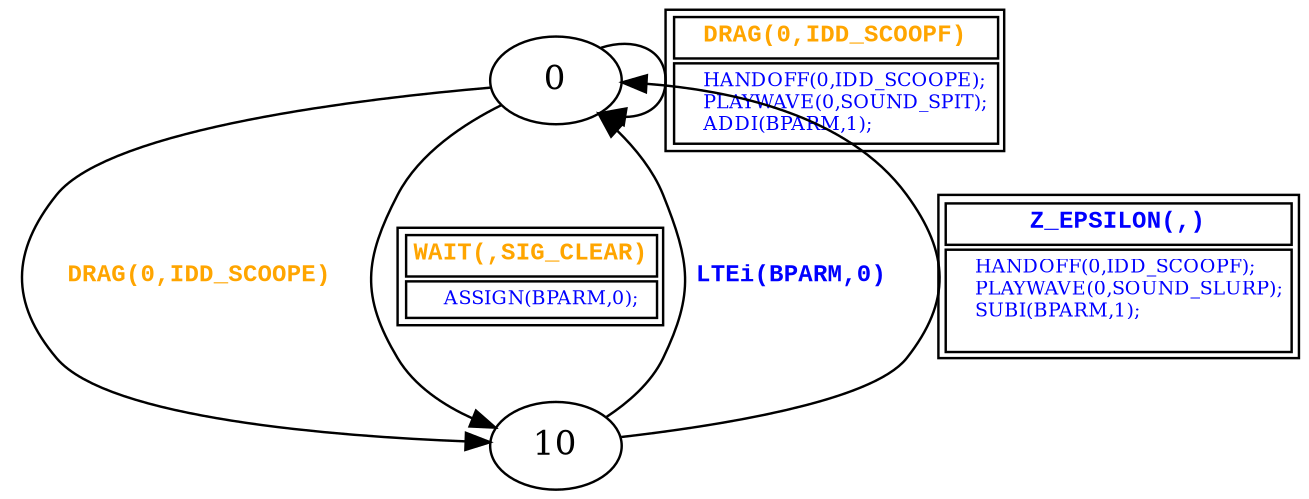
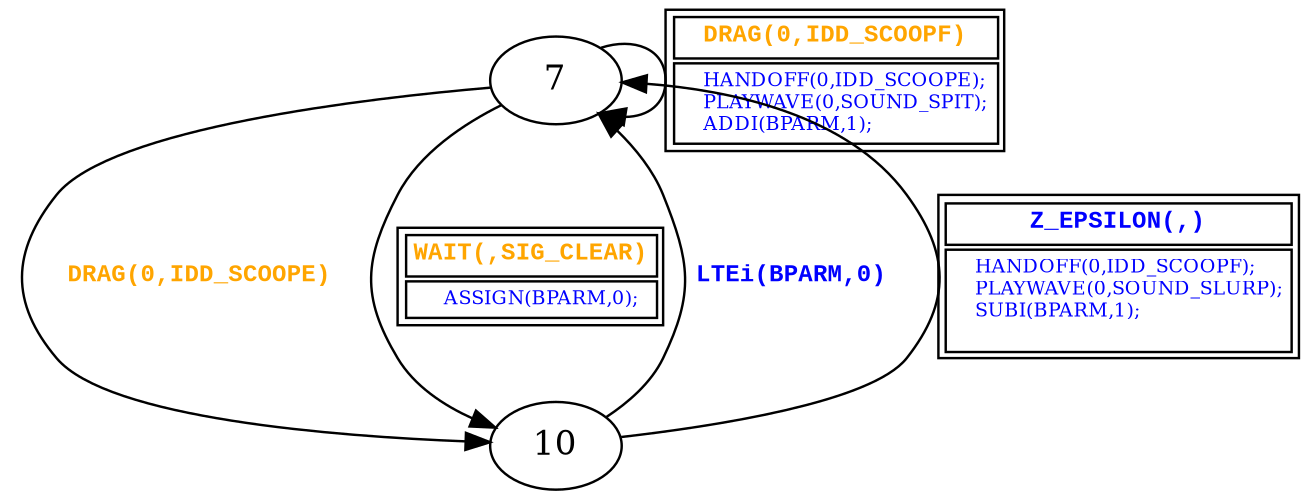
node "0": label "0" -> "7"
